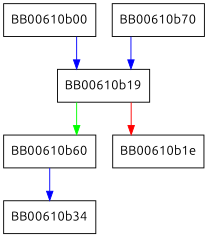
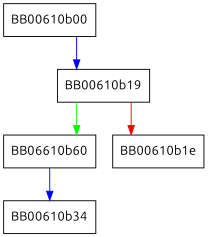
node "BB00610b70": removed
node "BB00610b60": label "BB00610b60" -> "BB06610b60"
